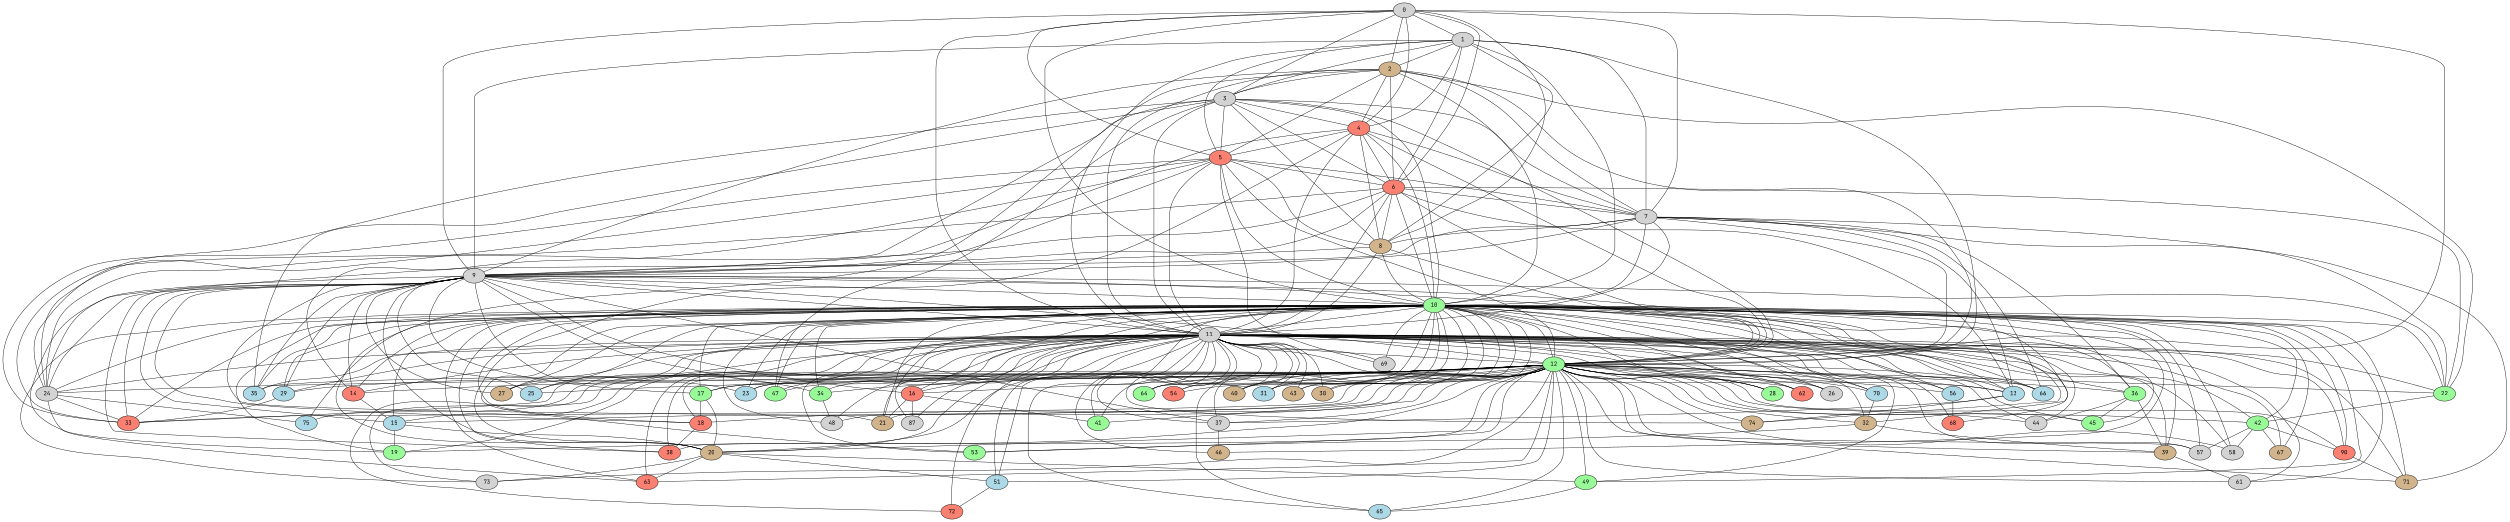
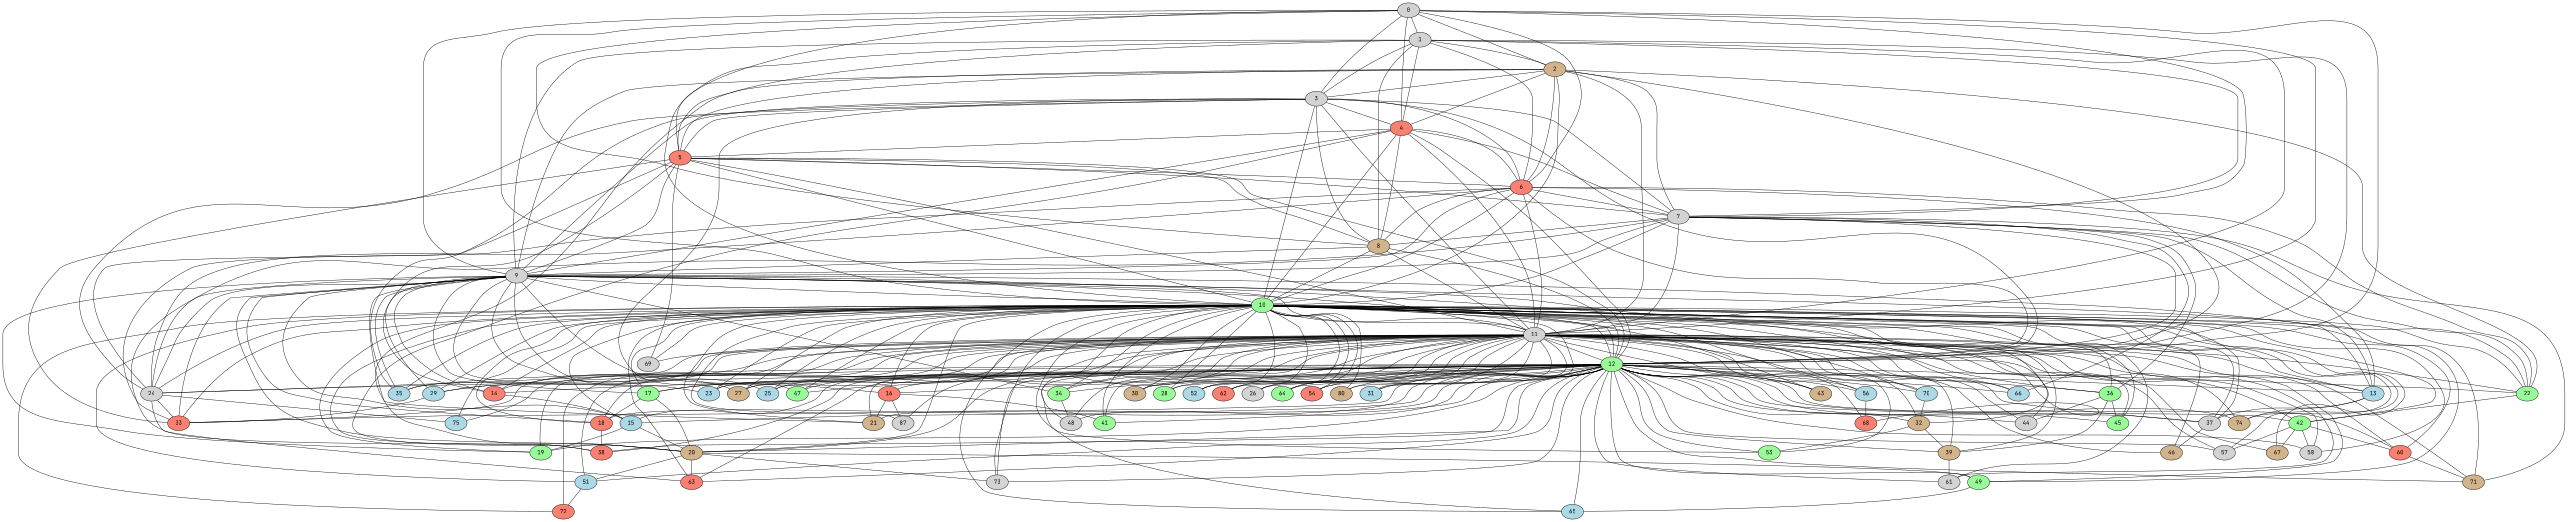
node "52": added
node "40": label "40" -> "80"
node "90": label "90" -> "60"
